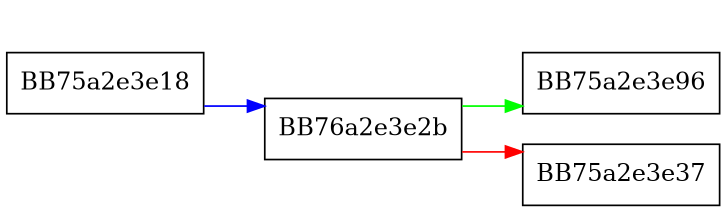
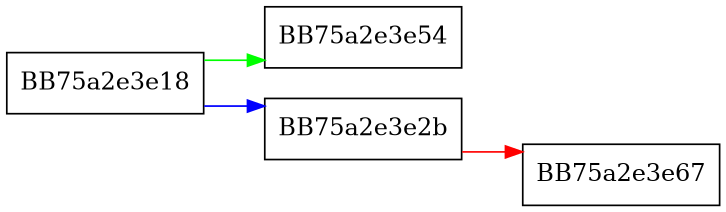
node "BB75a2e3e54": added
node "BB75a2e3e96": removed
node "BB76a2e3e2b": label "BB76a2e3e2b" -> "BB75a2e3e2b"
node "BB75a2e3e37": label "BB75a2e3e37" -> "BB75a2e3e67"
